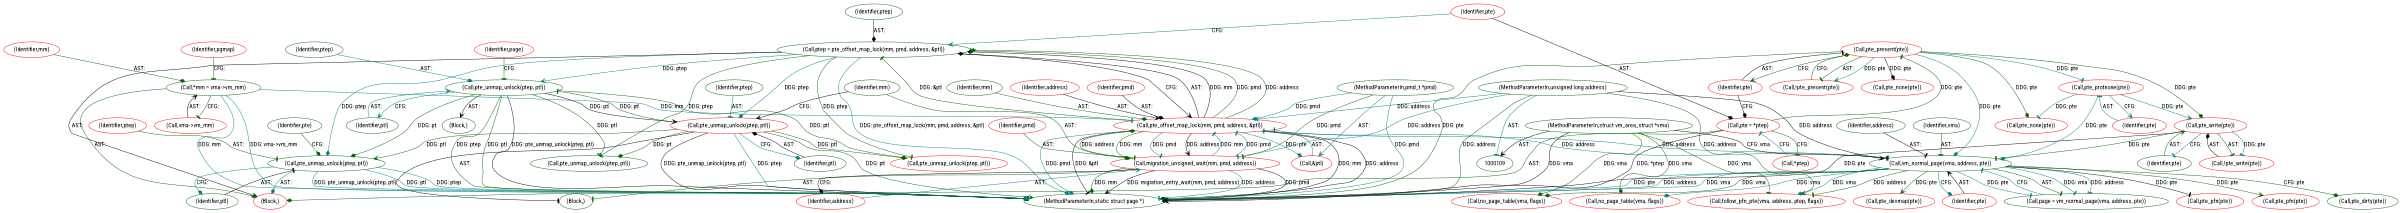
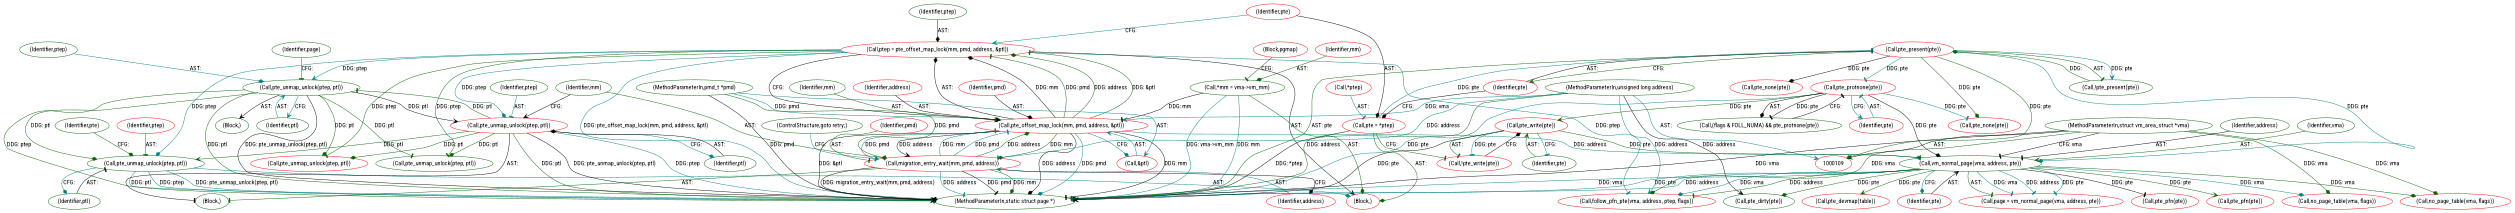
node "(Identifier,pgmap)": label "(Identifier,pgmap)" -> "(Block,pgmap)"
node "(Identifier,page)": color red -> darkgreen
node "(Call,ptep = pte_offset_map_lock(mm, pmd, address, &ptl))": color darkgreen -> red
edge "(Call,ptep = pte_offset_map_lock(mm, pmd, address, &ptl))" -> "(Call,follow_pfn_pte(vma, address, ptep, flags))": added, label "DDG: ptep"
edge "(Call,pte_present(pte))" -> "(Call,pte_write(pte))": now "(Call,pte_present(pte))" -> "1000109"
edge "(Call,!pte_present(pte))" -> "(Call,pte_present(pte))": label "CFG: " -> "DDG: "
node "(Call,!pte_present(pte))": color red -> darkgreen
edge "(MethodParameterIn,pmd_t *pmd)" -> "(Call,pte_offset_map_lock(mm, pmd, address, &ptl))": arrowhead diamond -> vee
edge "(MethodParameterIn,unsigned long address)" -> "(Call,vm_normal_page(vma, address, pte))": now "(MethodParameterIn,unsigned long address)" -> "(Call,pte_dirty(pte))"
edge "(Call,pte_protnone(pte))" -> "(Call,pte_write(pte))": color teal -> darkgreen
edge "(MethodParameterIn,unsigned long address)" -> "(Call,pte_offset_map_lock(mm, pmd, address, &ptl))": label "DDG: address" -> "DDG: vma"
edge "(Call,*mm = vma->vm_mm)" -> "(Call,pte_offset_map_lock(mm, pmd, address, &ptl))": color teal -> black
edge "(Call,pte = *ptep)" -> "(Call,pte_present(pte))": color darkgreen -> teal
edge "(MethodParameterIn,unsigned long address)" -> "1000109": arrowhead tee -> vee
edge "(Call,pte_protnone(pte))" -> "(MethodParameterIn,static struct page *)": added, label "DDG: pte"
node "(Call,vma->vm_mm)": removed
node "(ControlStructure,goto retry;)": added
edge "(Call,pte_present(pte))" -> "(MethodParameterIn,static struct page *)": label "DDG: pte" -> "AST: pte"
node "(Call,(flags & FOLL_NUMA) && pte_protnone(pte))": added
edge "(Call,pte = *ptep)" -> "(Call,*ptep)": now "(Call,pte = *ptep)" -> "(Call,!pte_write(pte))"
edge "(Call,pte_protnone(pte))" -> "(Call,vm_normal_page(vma, address, pte))": color teal -> black
edge "(Call,&ptl)" -> "(Call,pte_offset_map_lock(mm, pmd, address, &ptl))": arrowhead tee -> vee
edge "(Call,pte_offset_map_lock(mm, pmd, address, &ptl))" -> "(Call,vm_normal_page(vma, address, pte))": arrowhead tee -> diamond
edge "(Identifier,vma)" -> "(Call,vm_normal_page(vma, address, pte))": arrowhead tee -> vee
edge "(Call,pte_offset_map_lock(mm, pmd, address, &ptl))" -> "(Call,&ptl)": label "DDG: pte" -> "CFG: "
edge "(Call,*ptep)" -> "(Call,pte = *ptep)": label "CFG: " -> "AST: "
edge "(Call,!pte_write(pte))" -> "(Call,pte_write(pte))": label "AST: " -> "CFG: "
edge "(MethodParameterIn,unsigned long address)" -> "(Call,follow_pfn_pte(vma, address, ptep, flags))": color darkgreen -> teal
edge "(Call,vm_normal_page(vma, address, pte))" -> "(Call,pte_offset_map_lock(mm, pmd, address, &ptl))": removed, label "DDG: address"
edge "(MethodParameterIn,struct vm_area_struct *vma)" -> "(Call,follow_pfn_pte(vma, address, ptep, flags))": arrowhead tee -> diamond
node "(Call,migration_unsigned_wait(mm, pmd, address))": label "(Call,migration_unsigned_wait(mm, pmd, address))" -> "(Call,migration_entry_wait(mm, pmd, address))"
node "1000109": color darkgreen -> red
edge "(Call,page = vm_normal_page(vma, address, pte))" -> "(Call,vm_normal_page(vma, address, pte))": removed, label "CFG:"
edge "(Call,vm_normal_page(vma, address, pte))" -> "(Call,pte_dirty(pte))": label "CFG: pte" -> "DDG: pte"
edge "(MethodParameterIn,pmd_t *pmd)" -> "(MethodParameterIn,static struct page *)": color teal -> black
node "(Call,pte_devmap(pte))": label "(Call,pte_devmap(pte))" -> "(Call,pte_devmap(table))"
node "(Call,page = vm_normal_page(vma, address, pte))": color darkgreen -> red
